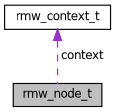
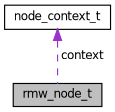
node "rmw_context_t": label "rmw_context_t" -> "node_context_t"
